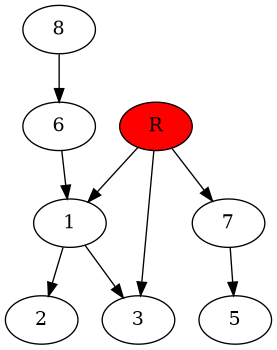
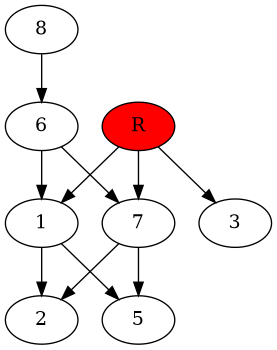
edge "6" -> "7": added
edge "7" -> "2": added
edge "1" -> "3": now "1" -> "5"
